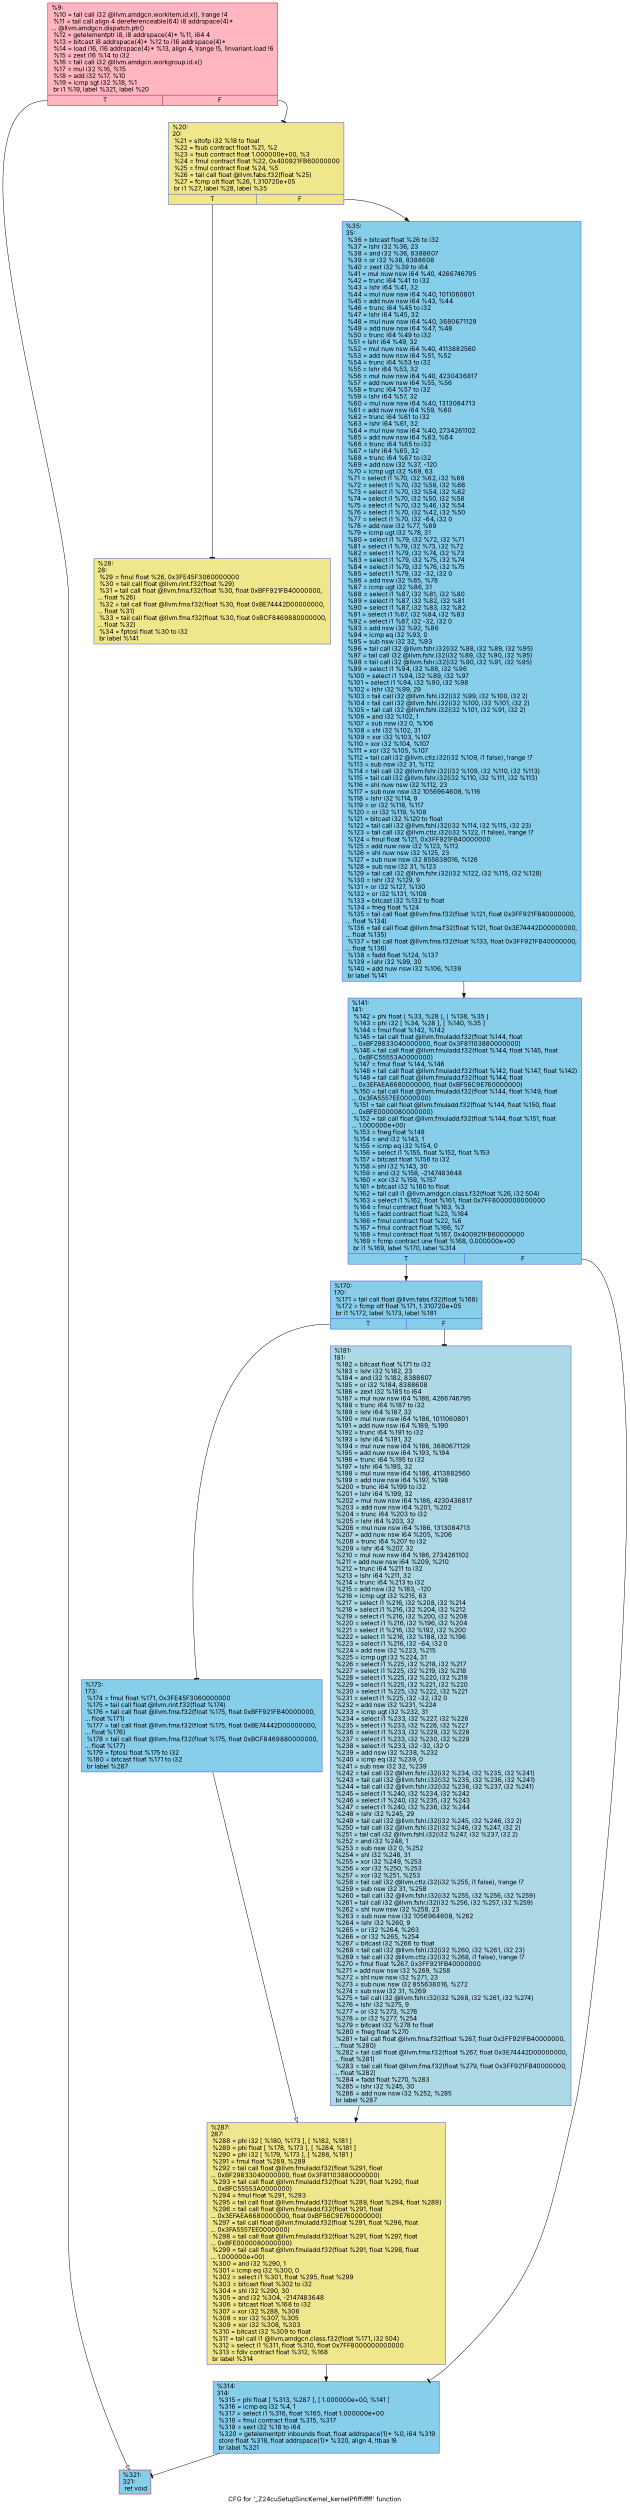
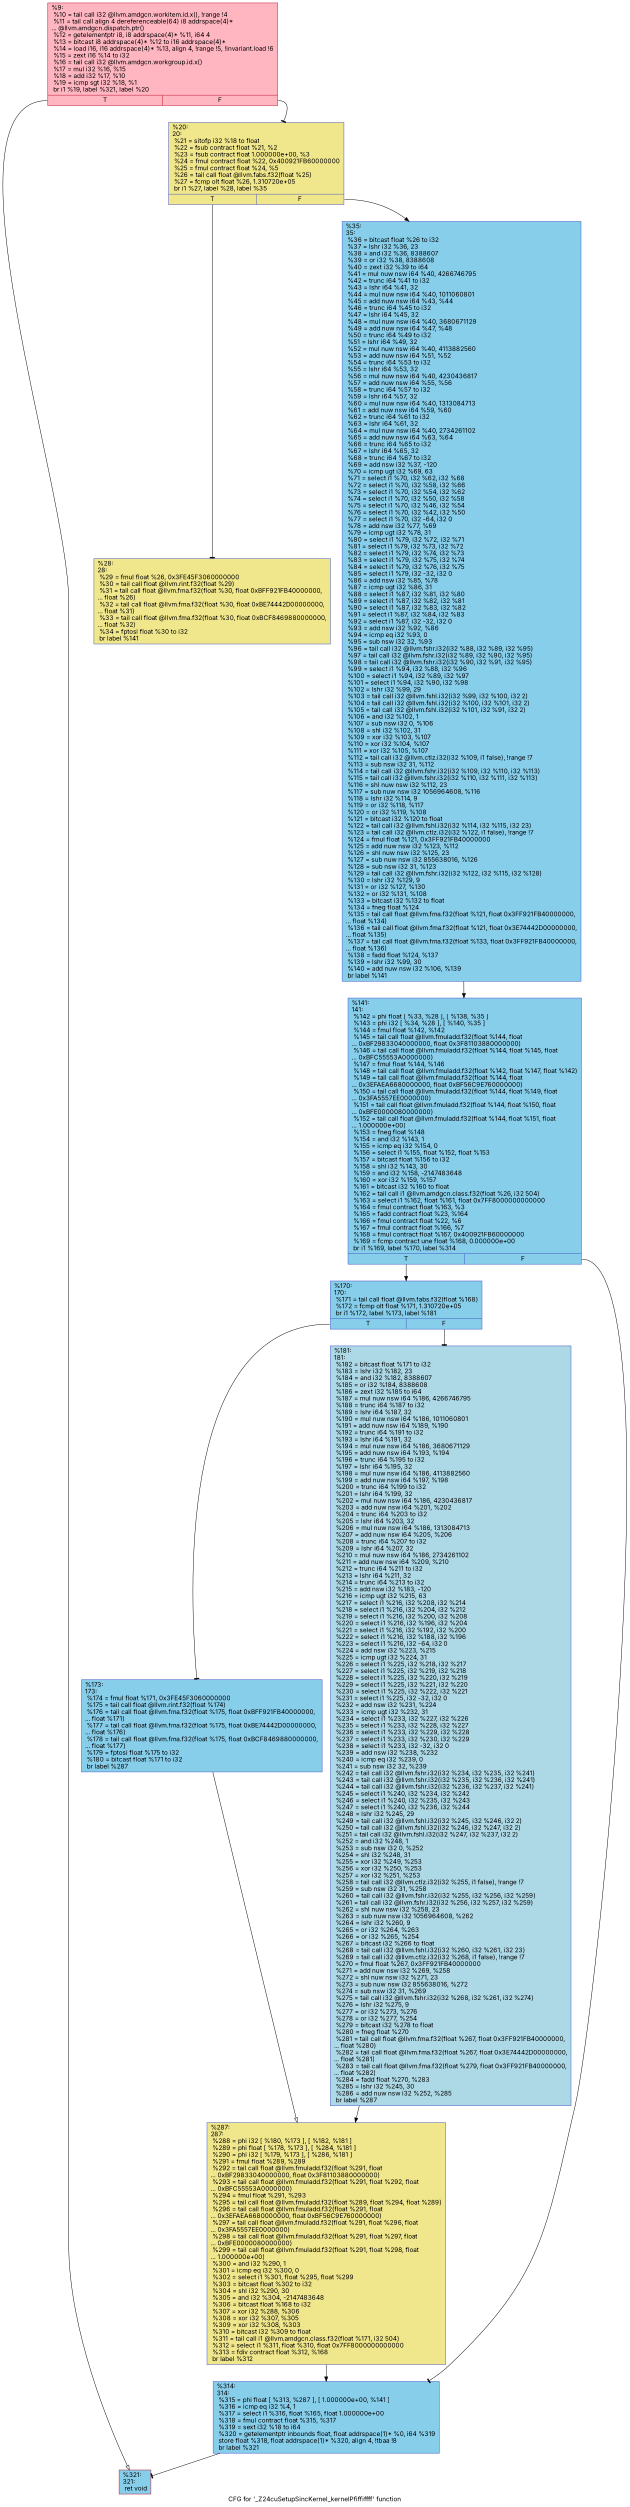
node "%287:": text "br label %314" -> "br label %312"
